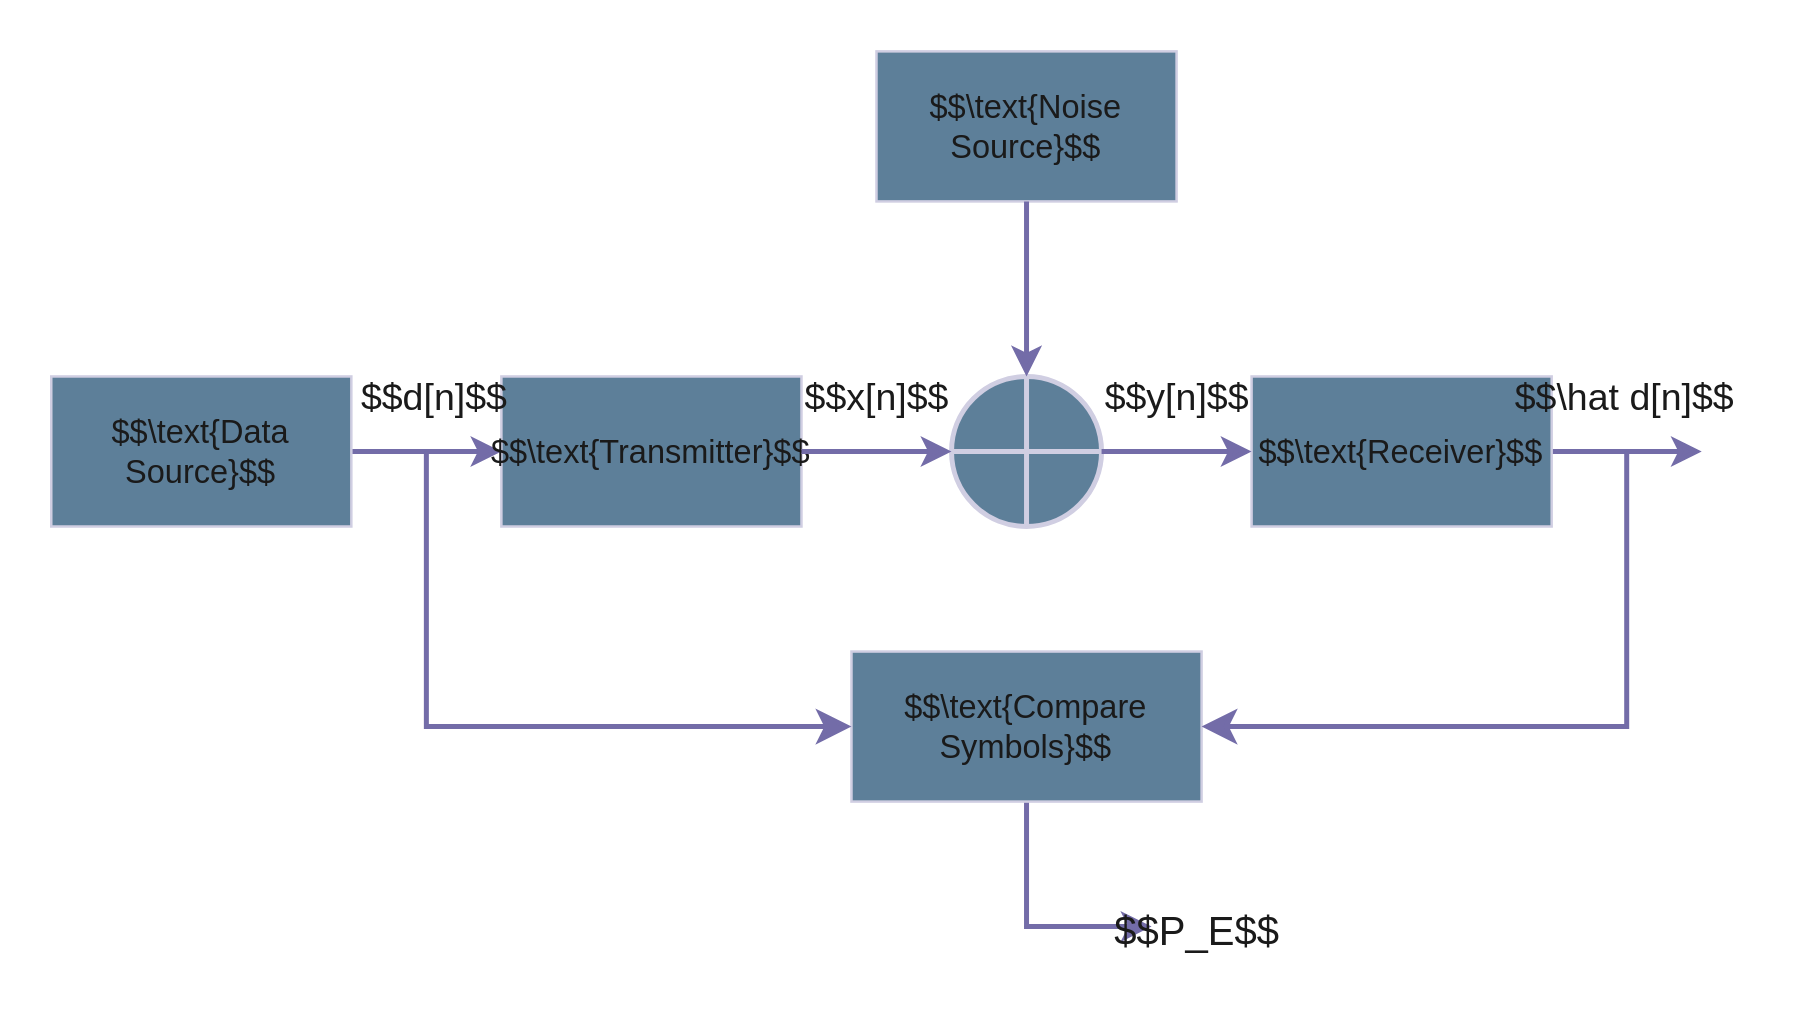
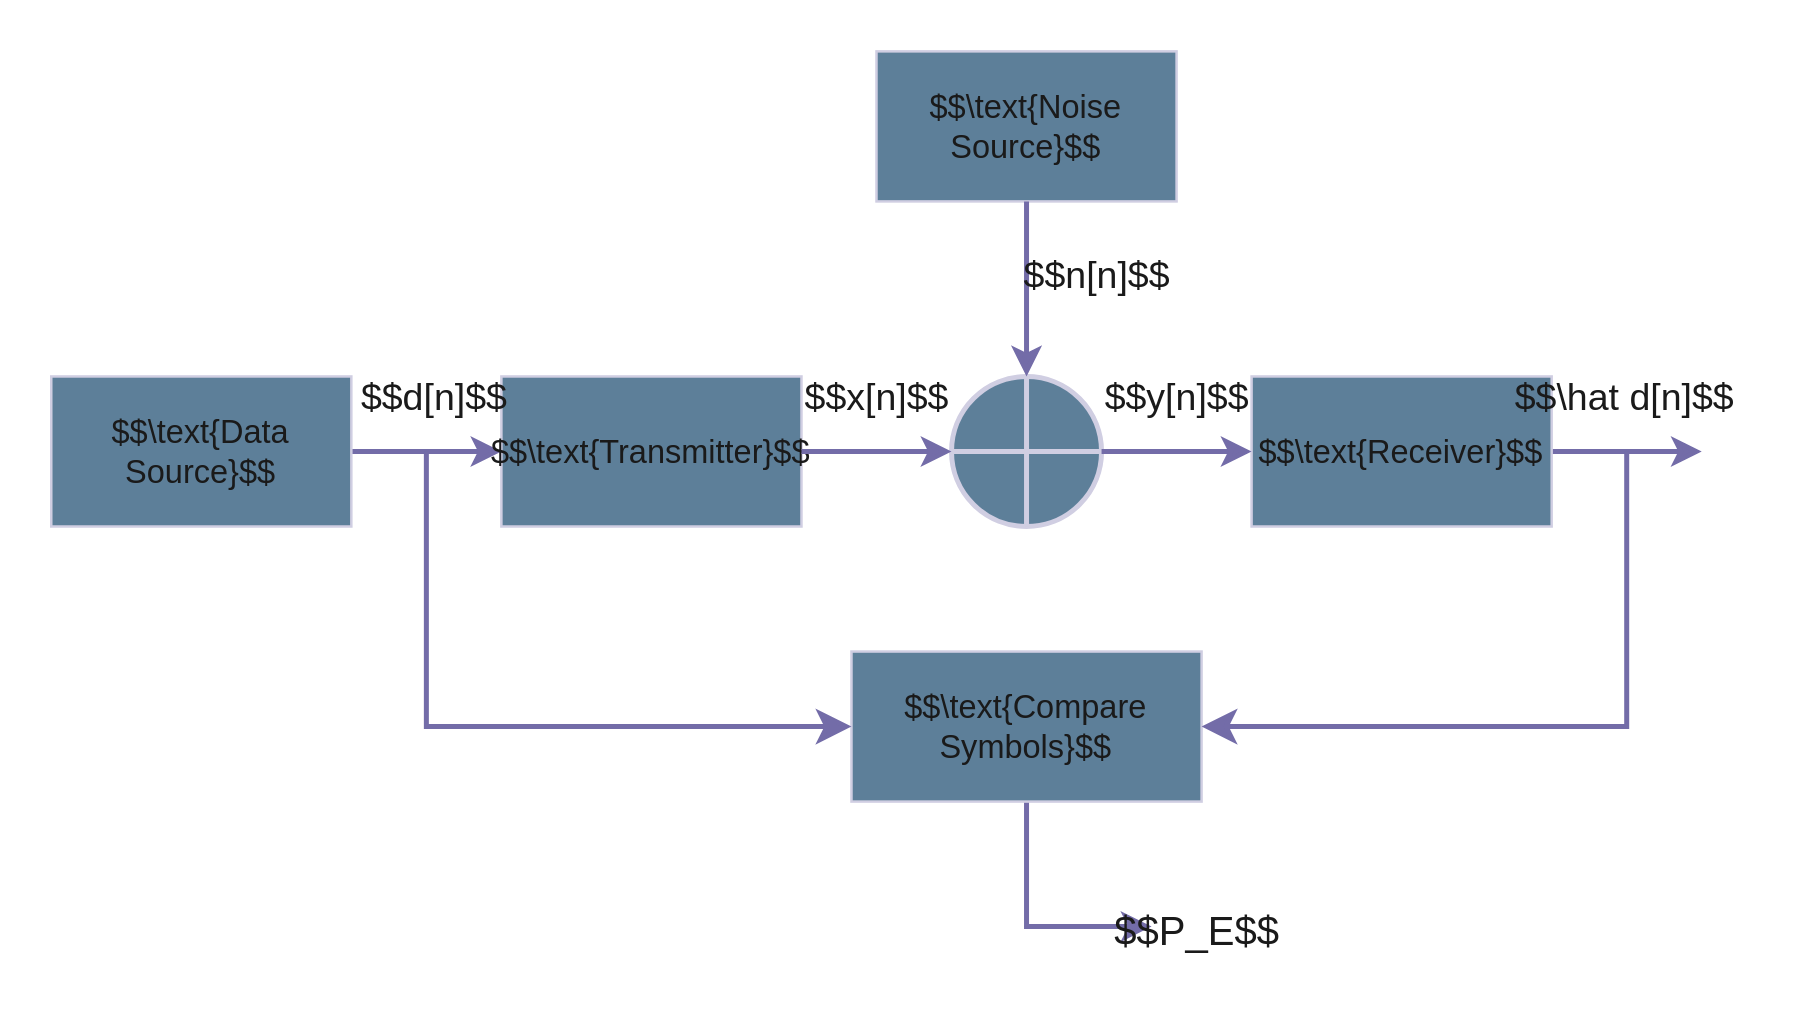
node "$$n[n]$$": added
